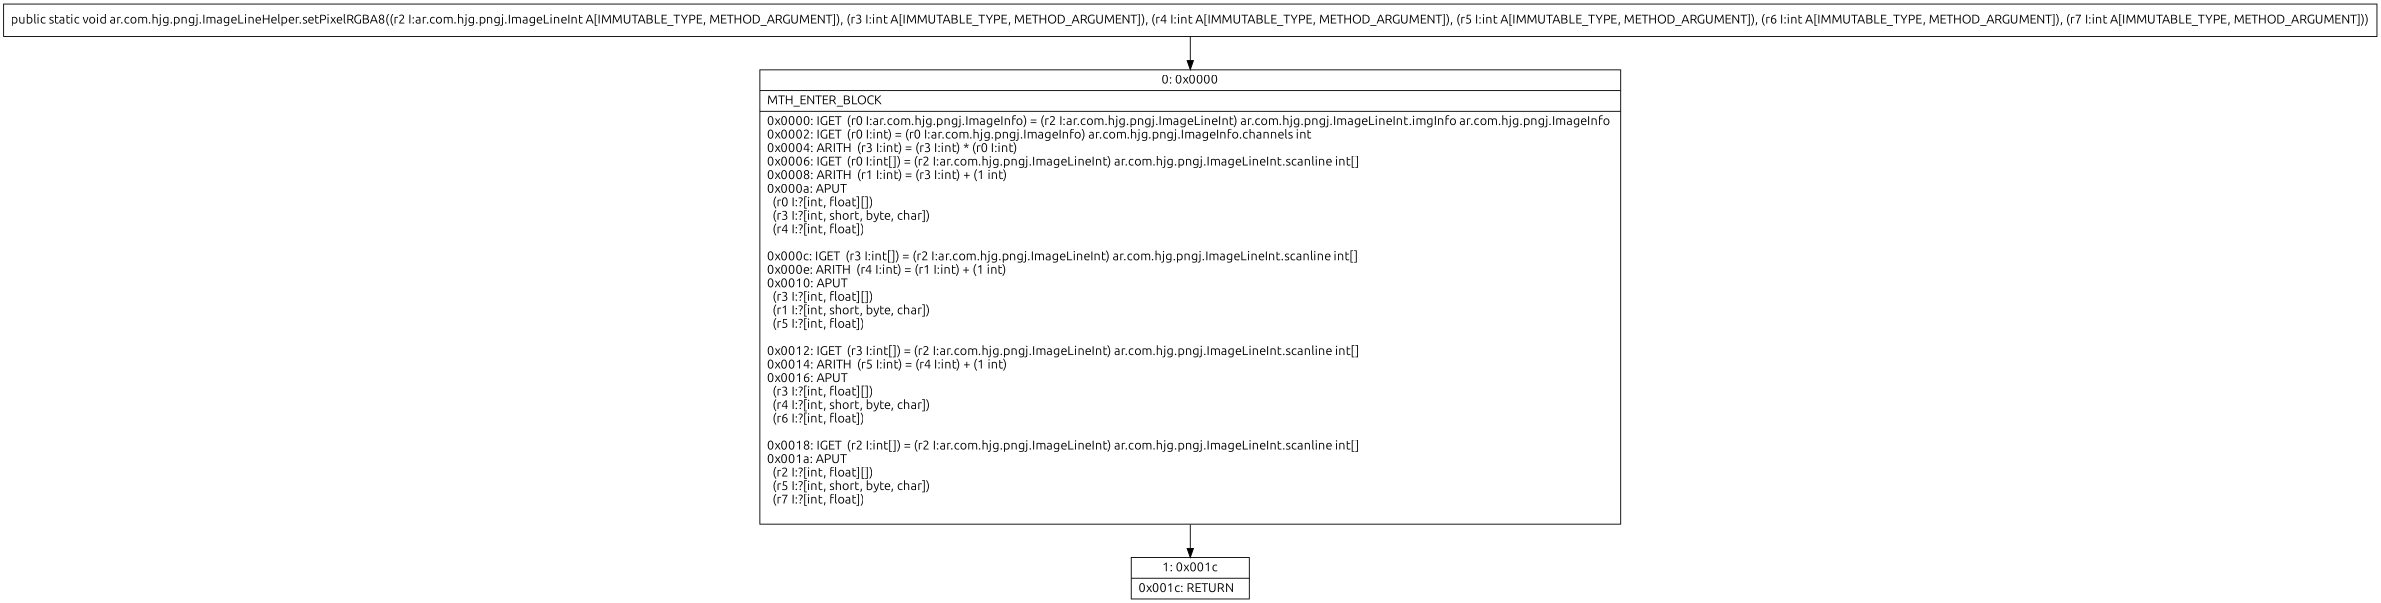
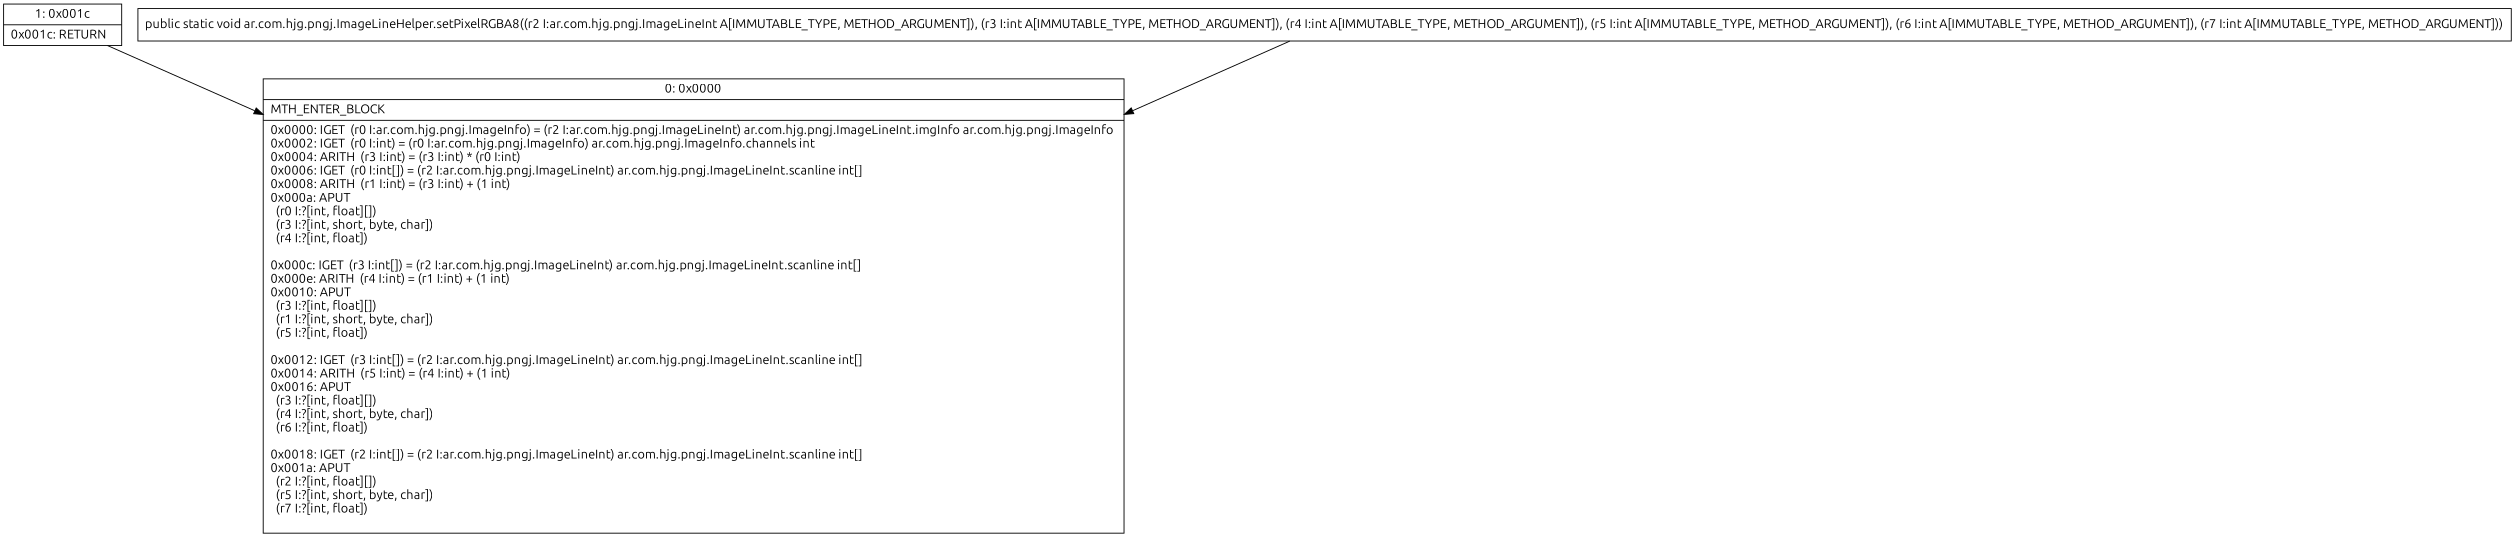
edge "0: 0x0000" -> "1: 0x001c": reversed
